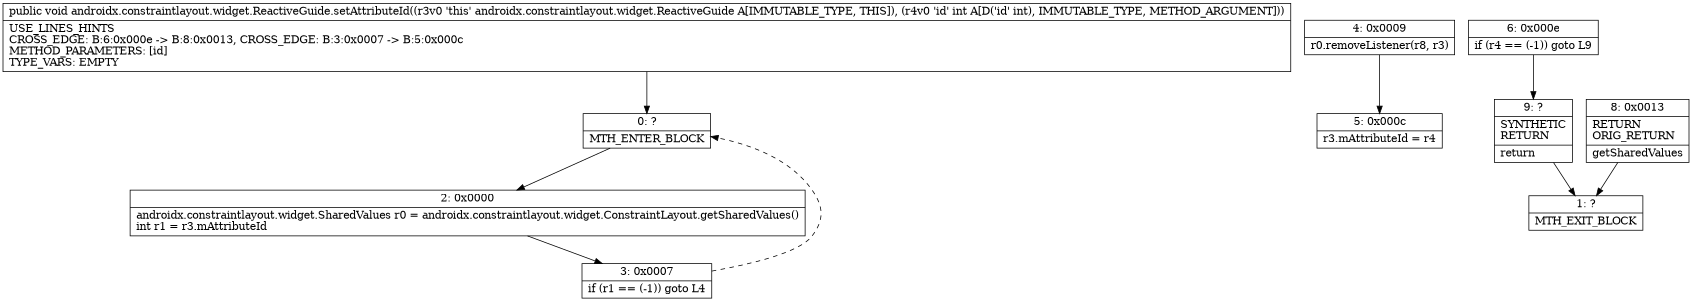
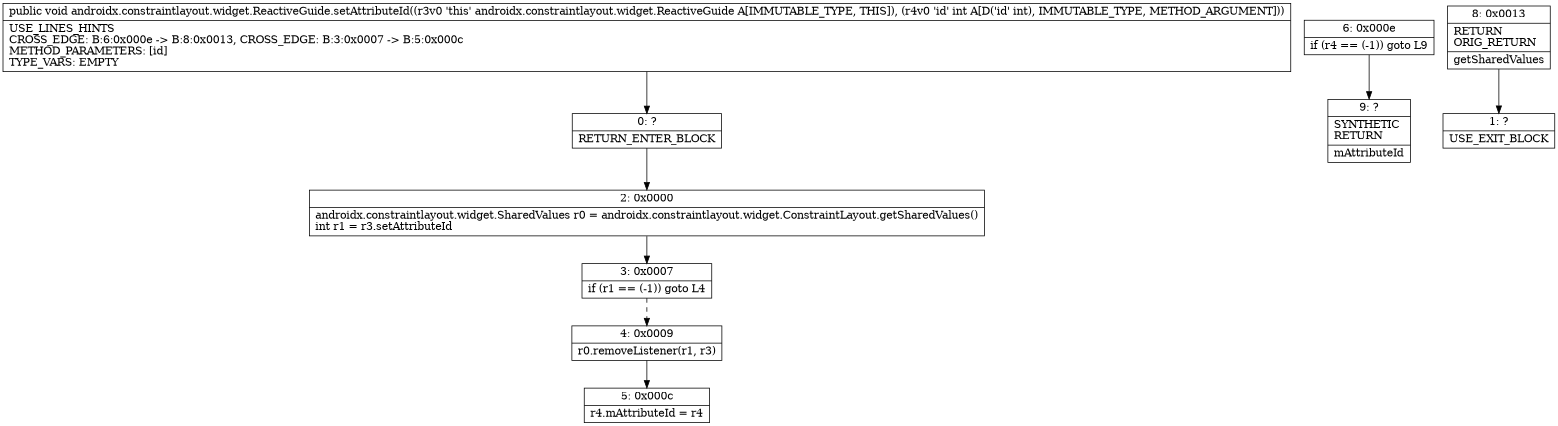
node "4: 0x0009": text "r0.removeListener(r8, r3)" -> "r0.removeListener(r1, r3)"
node "0: ?": text "MTH_ENTER_BLOCK" -> "RETURN_ENTER_BLOCK"
node "5: 0x000c": text "r3.mAttributeId = r4" -> "r4.mAttributeId = r4"
node "9: ?": text "return" -> "mAttributeId"
edge "9: ?" -> "1: ?": removed
edge "3: 0x0007" -> "0: ?": now "3: 0x0007" -> "4: 0x0009"
node "1: ?": text "MTH_EXIT_BLOCK" -> "USE_EXIT_BLOCK"
node "2: 0x0000": text "int r1 = r3.mAttributeId" -> "int r1 = r3.setAttributeId"
